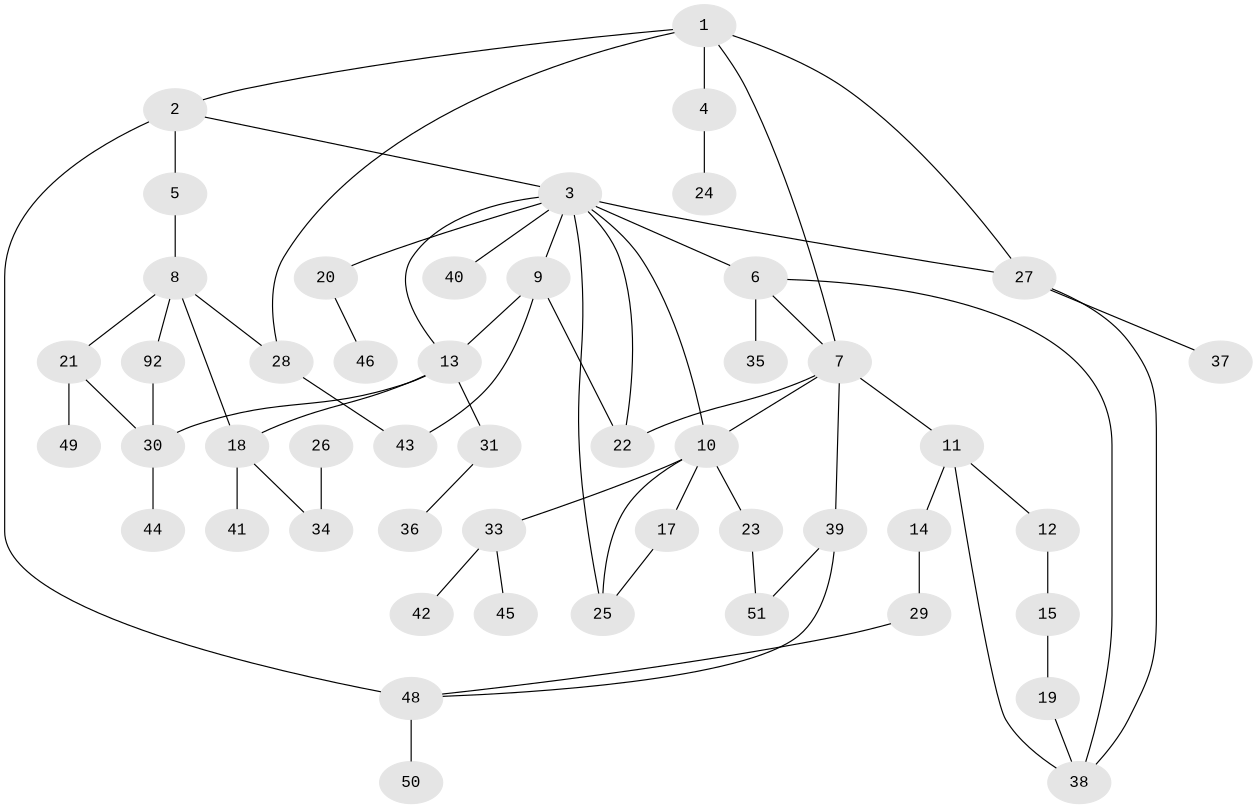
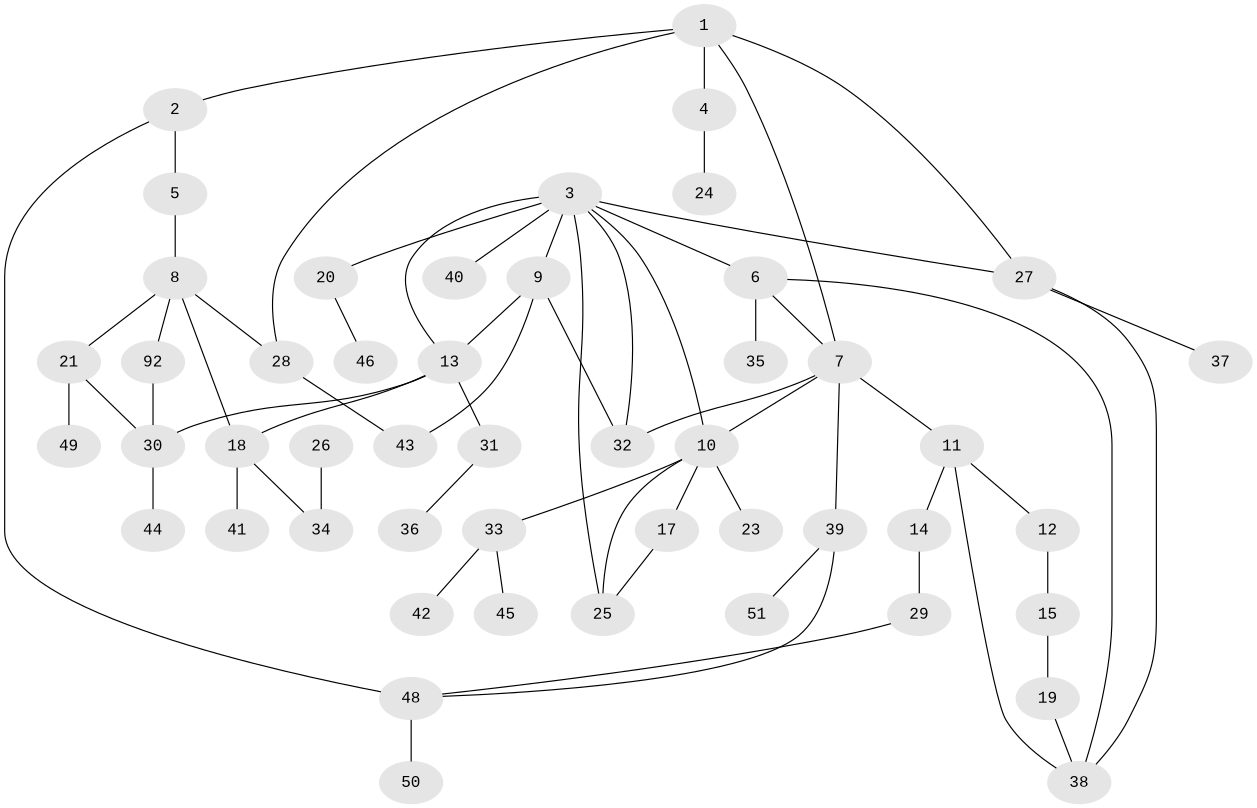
edge "2" -- "3": removed
node "22": label "22" -> "32"
edge "23" -- "51": removed
